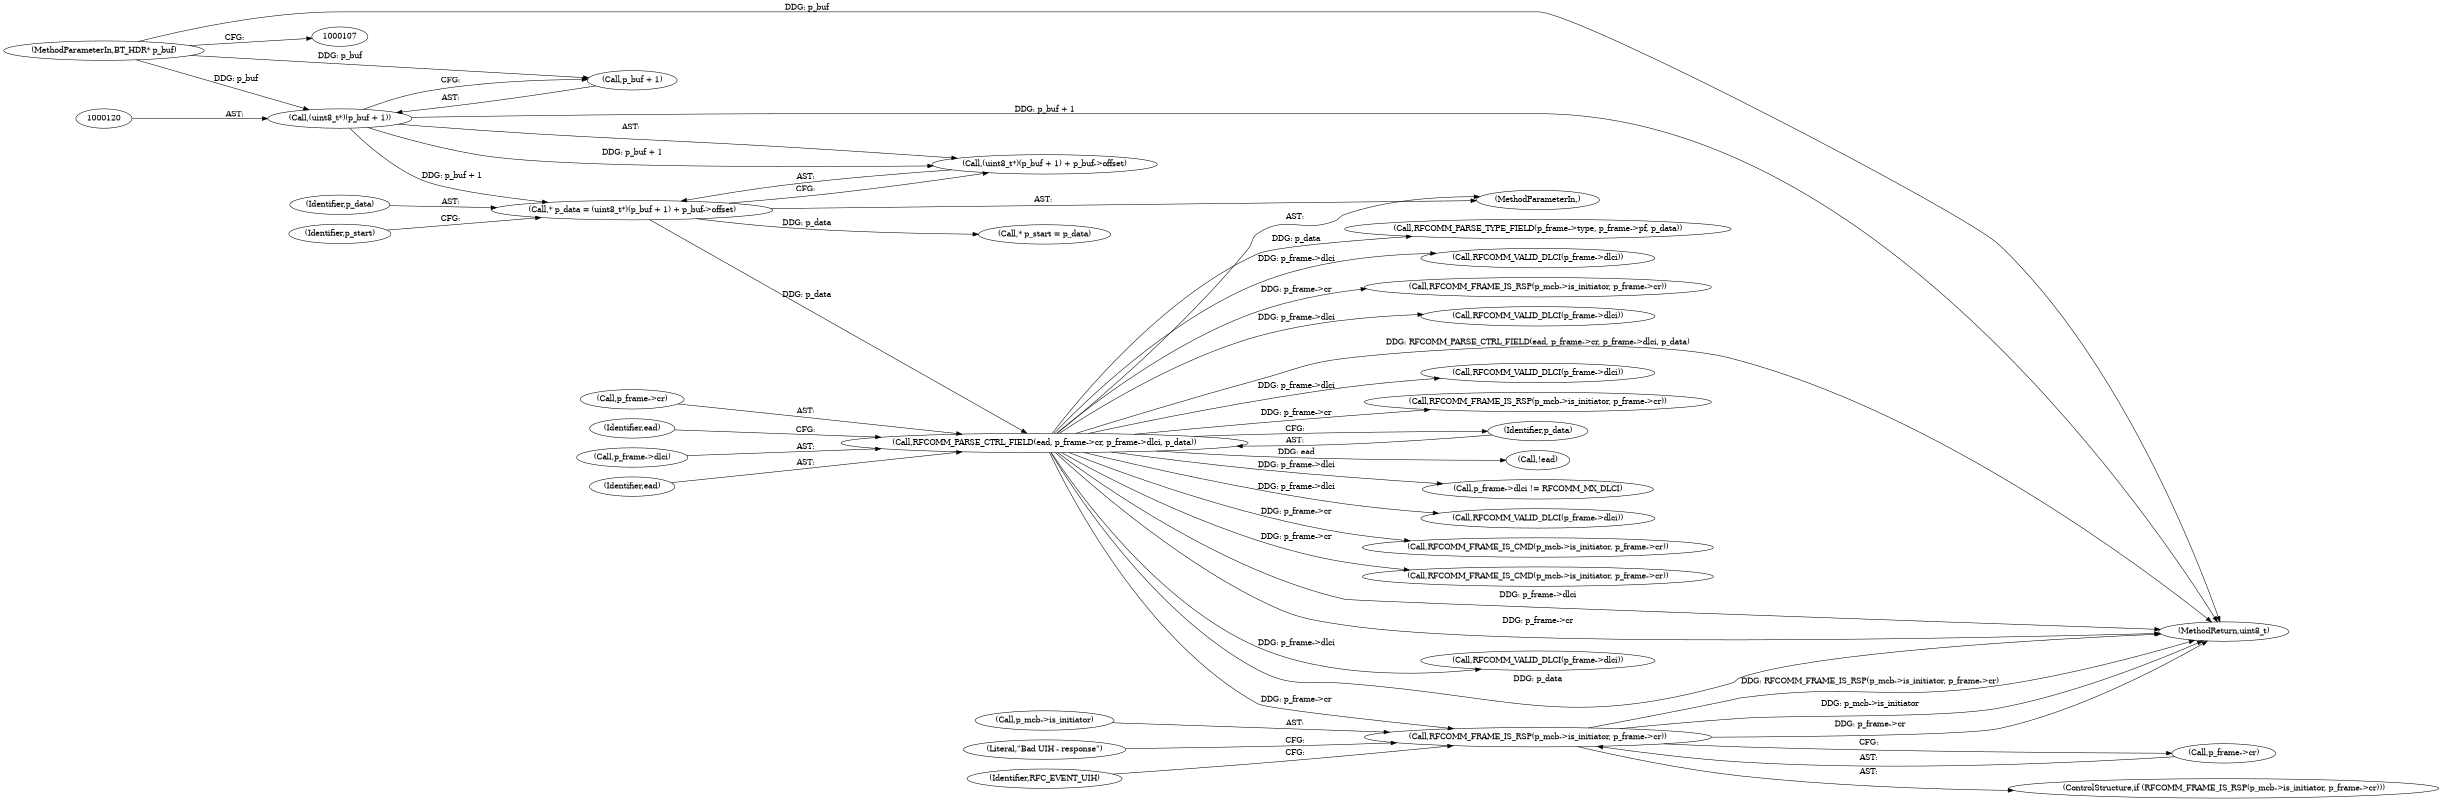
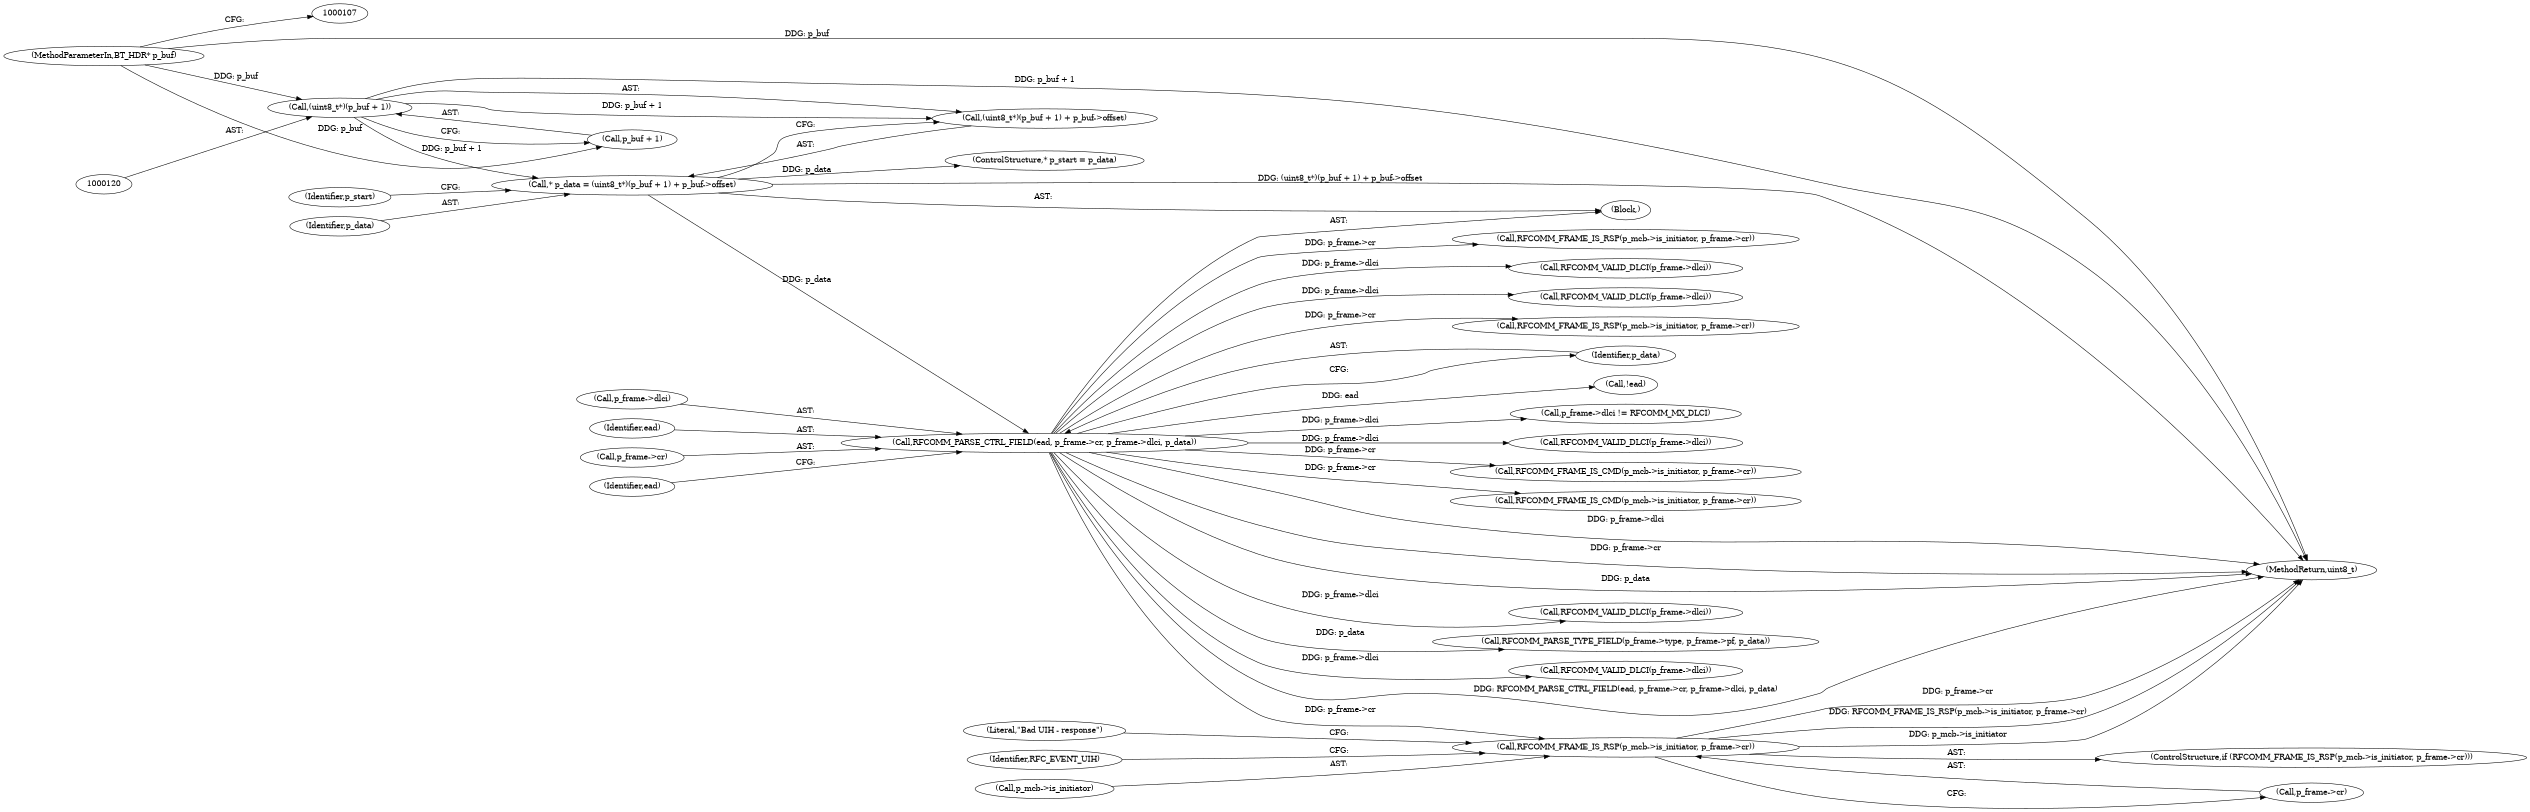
edge "(Call,* p_data = (uint8_t*)(p_buf + 1) + p_buf->offset)" -> "(MethodReturn,uint8_t)": added, label "DDG: (uint8_t*)(p_buf + 1) + p_buf->offset"
node "(MethodParameterIn,)": label "(MethodParameterIn,)" -> "(Block,)"
node "(Call,* p_start = p_data)": label "(Call,* p_start = p_data)" -> "(ControlStructure,* p_start = p_data)"
